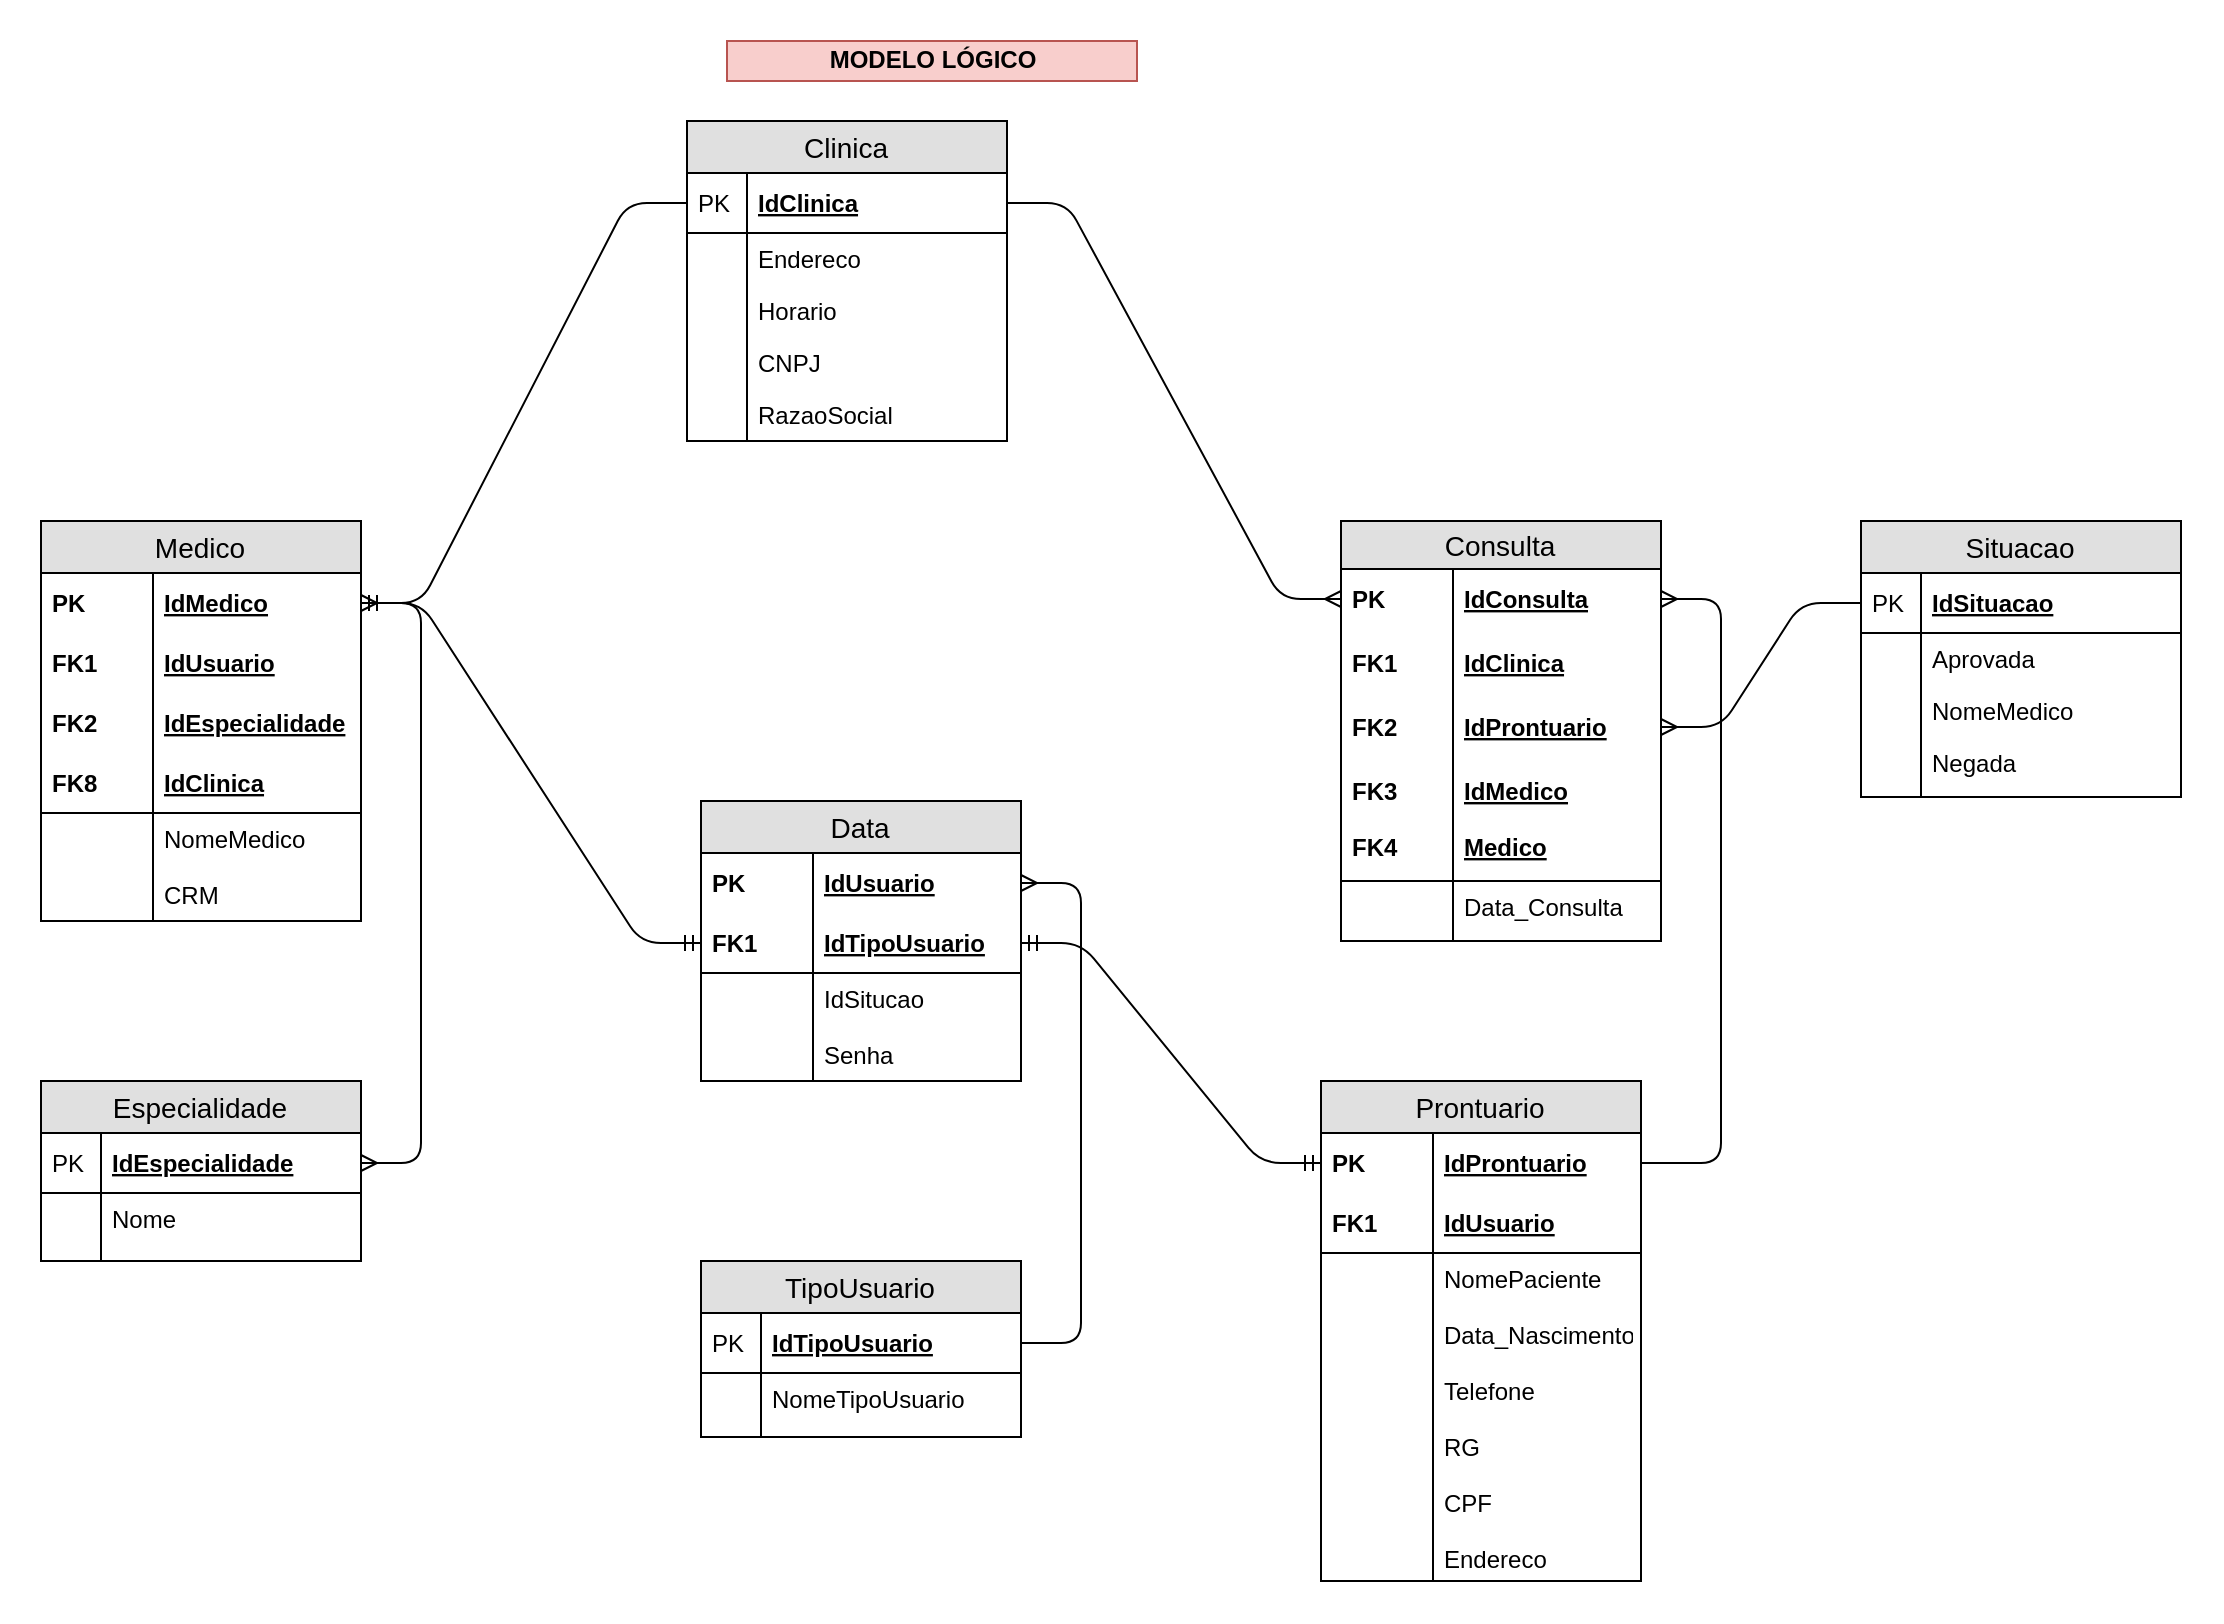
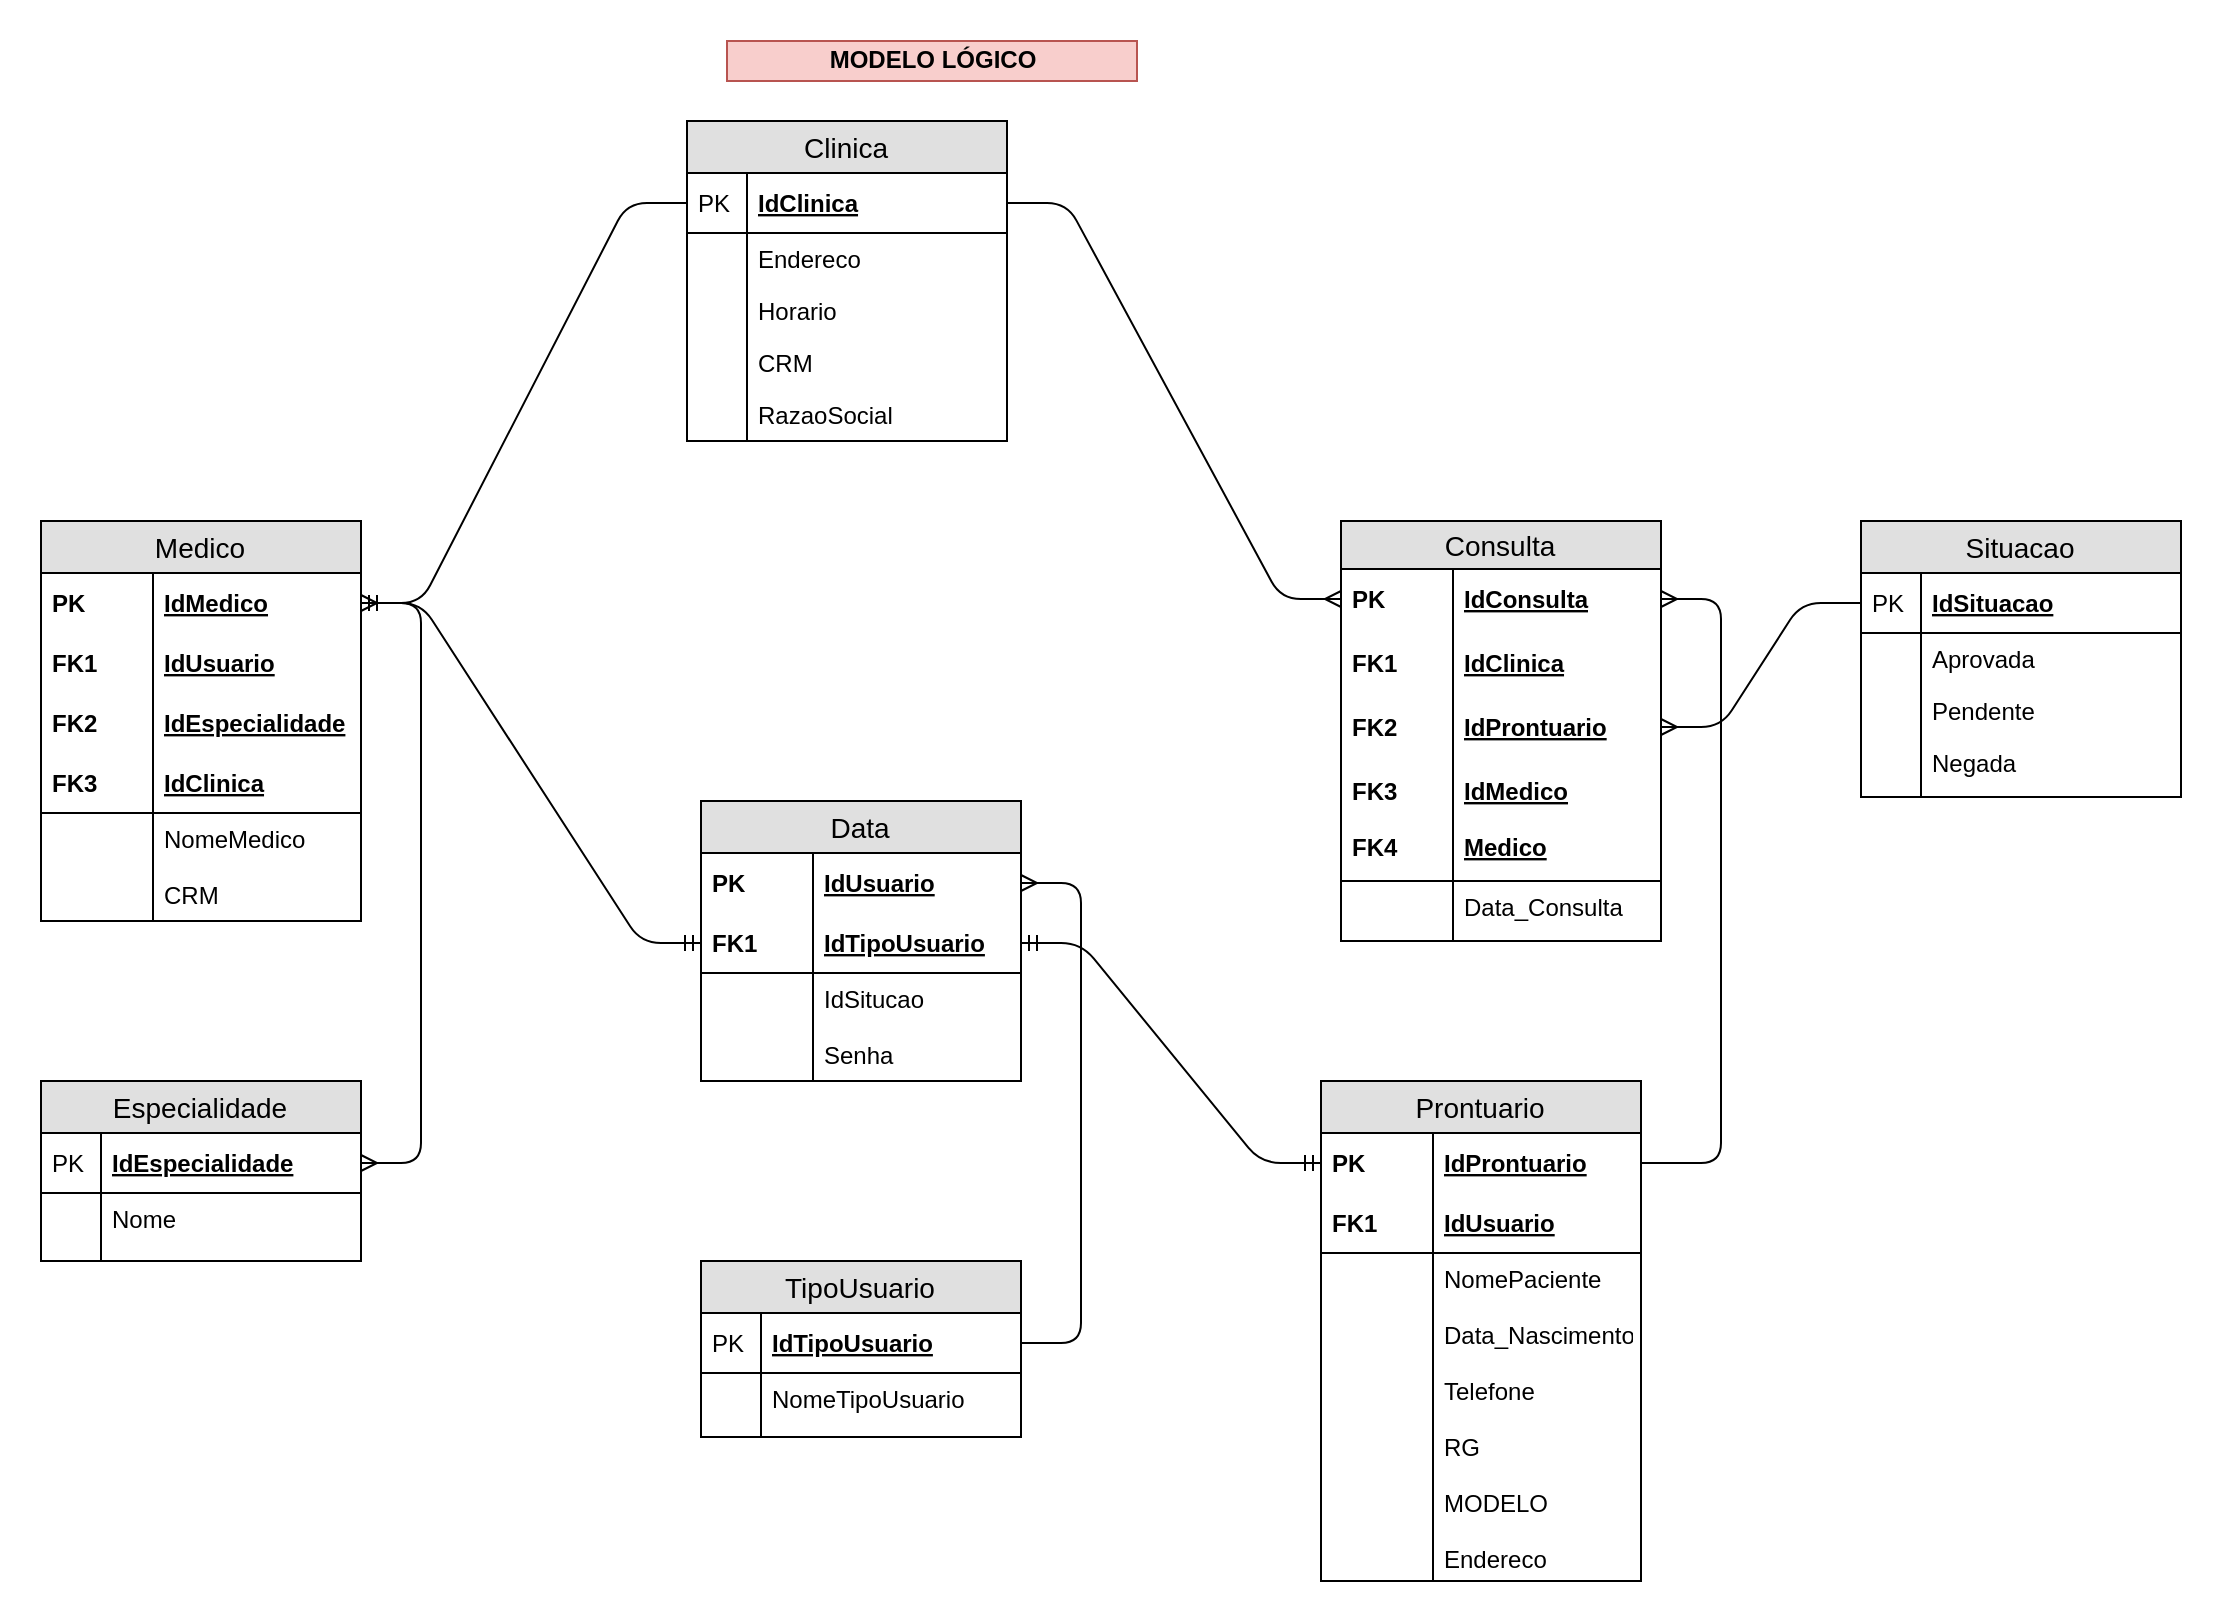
node "CNPJ": label "CNPJ" -> "CRM"
node "NomeMedico": label "NomeMedico" -> "Pendente"
node "FK8": label "FK8" -> "FK3"
node "NomePaciente Data_Nascimento Telefone RG CPF Endereco": label "NomePaciente Data_Nascimento Telefone RG CPF Endereco" -> "NomePaciente Data_Nascimento Telefone RG MODELO Endereco"
